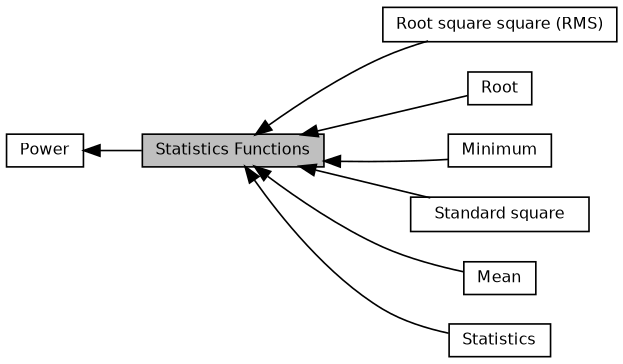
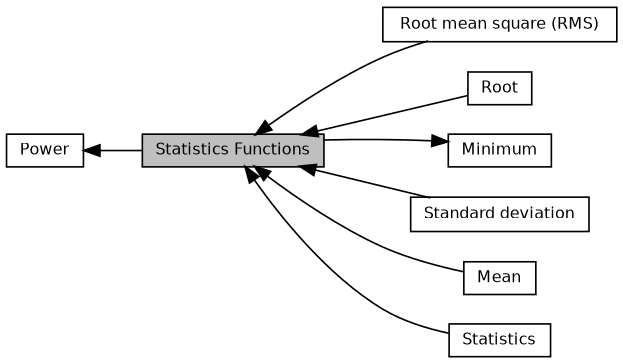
node "Root square square (RMS)": label "Root square square (RMS)" -> "Root mean square (RMS)"
edge "Minimum" -> "Statistics Functions": reversed
node "Standard square": label "Standard square" -> "Standard deviation"
